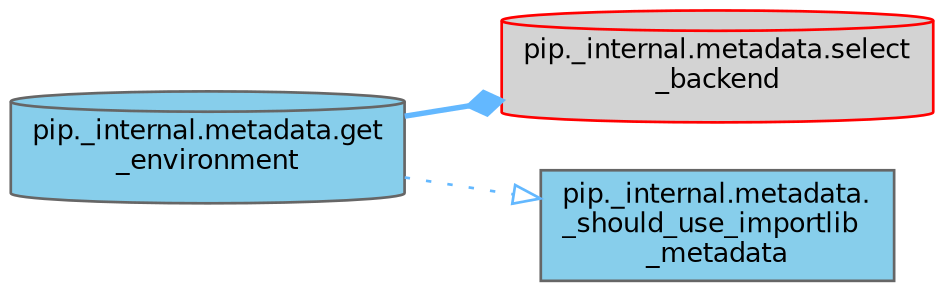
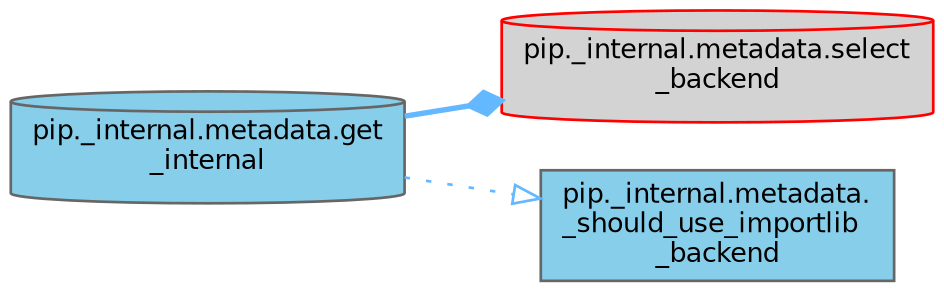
node "pip._internal.metadata.get _environment": label "pip._internal.metadata.get _environment" -> "pip._internal.metadata.get _internal"
node "pip._internal.metadata. _should_use_importlib _metadata": label "pip._internal.metadata. _should_use_importlib _metadata" -> "pip._internal.metadata. _should_use_importlib _backend"
